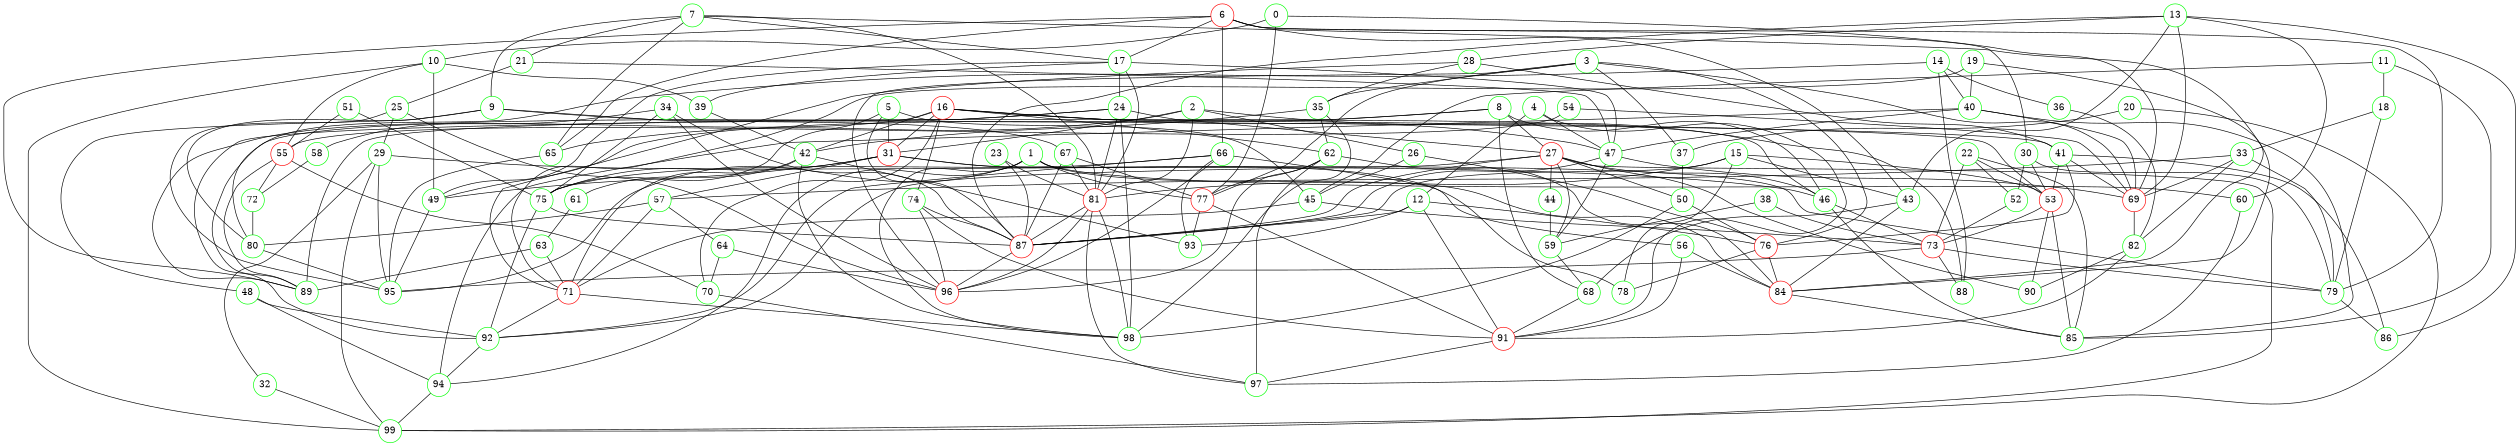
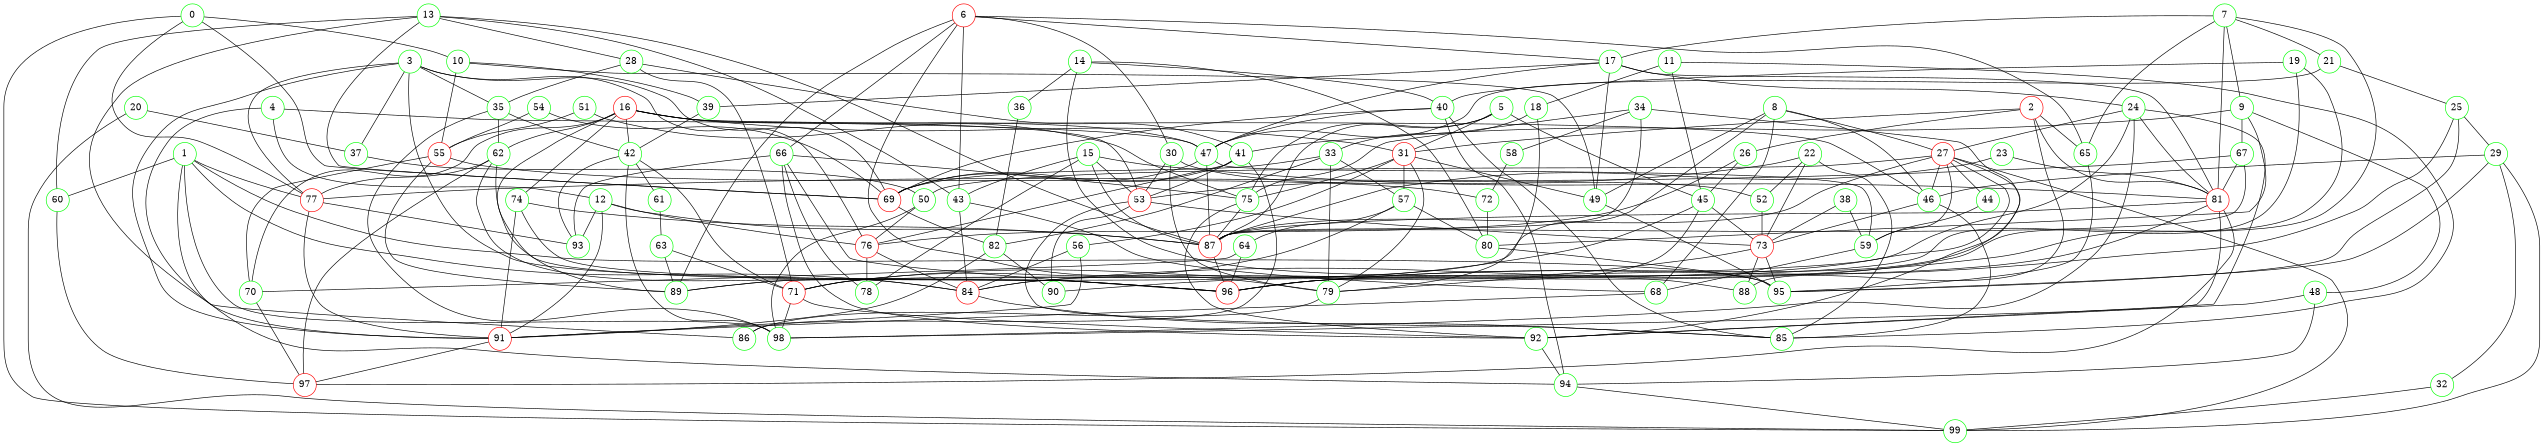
node "2": color green -> red
edge "10" -- "99": now "0" -- "99"
edge "3" -- "91": added
edge "45" -- "96": added
node "97": color green -> red
